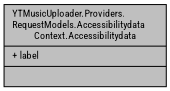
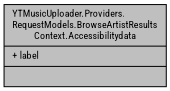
node "YTMusicUploader.Providers.": text "RequestModels.Accessibilitydata" -> "RequestModels.BrowseArtistResults"
